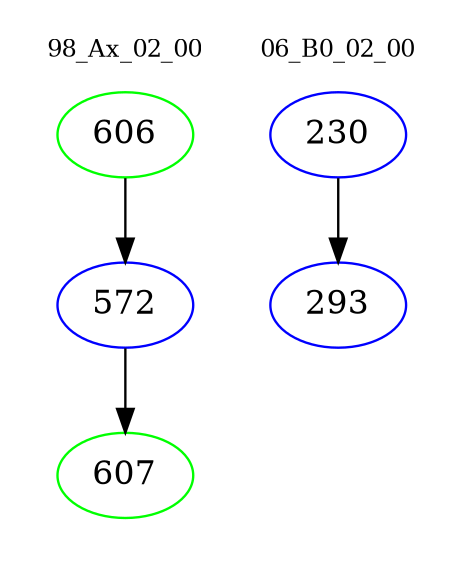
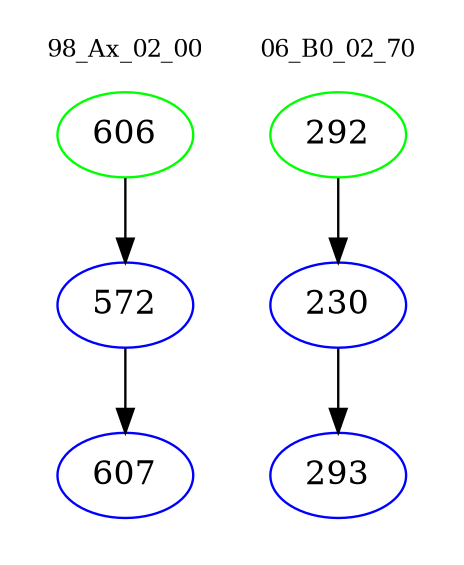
cluster "06_B0_02_00": label "06_B0_02_00" -> "06_B0_02_70"
node "292": added
node "607": color green -> blue
